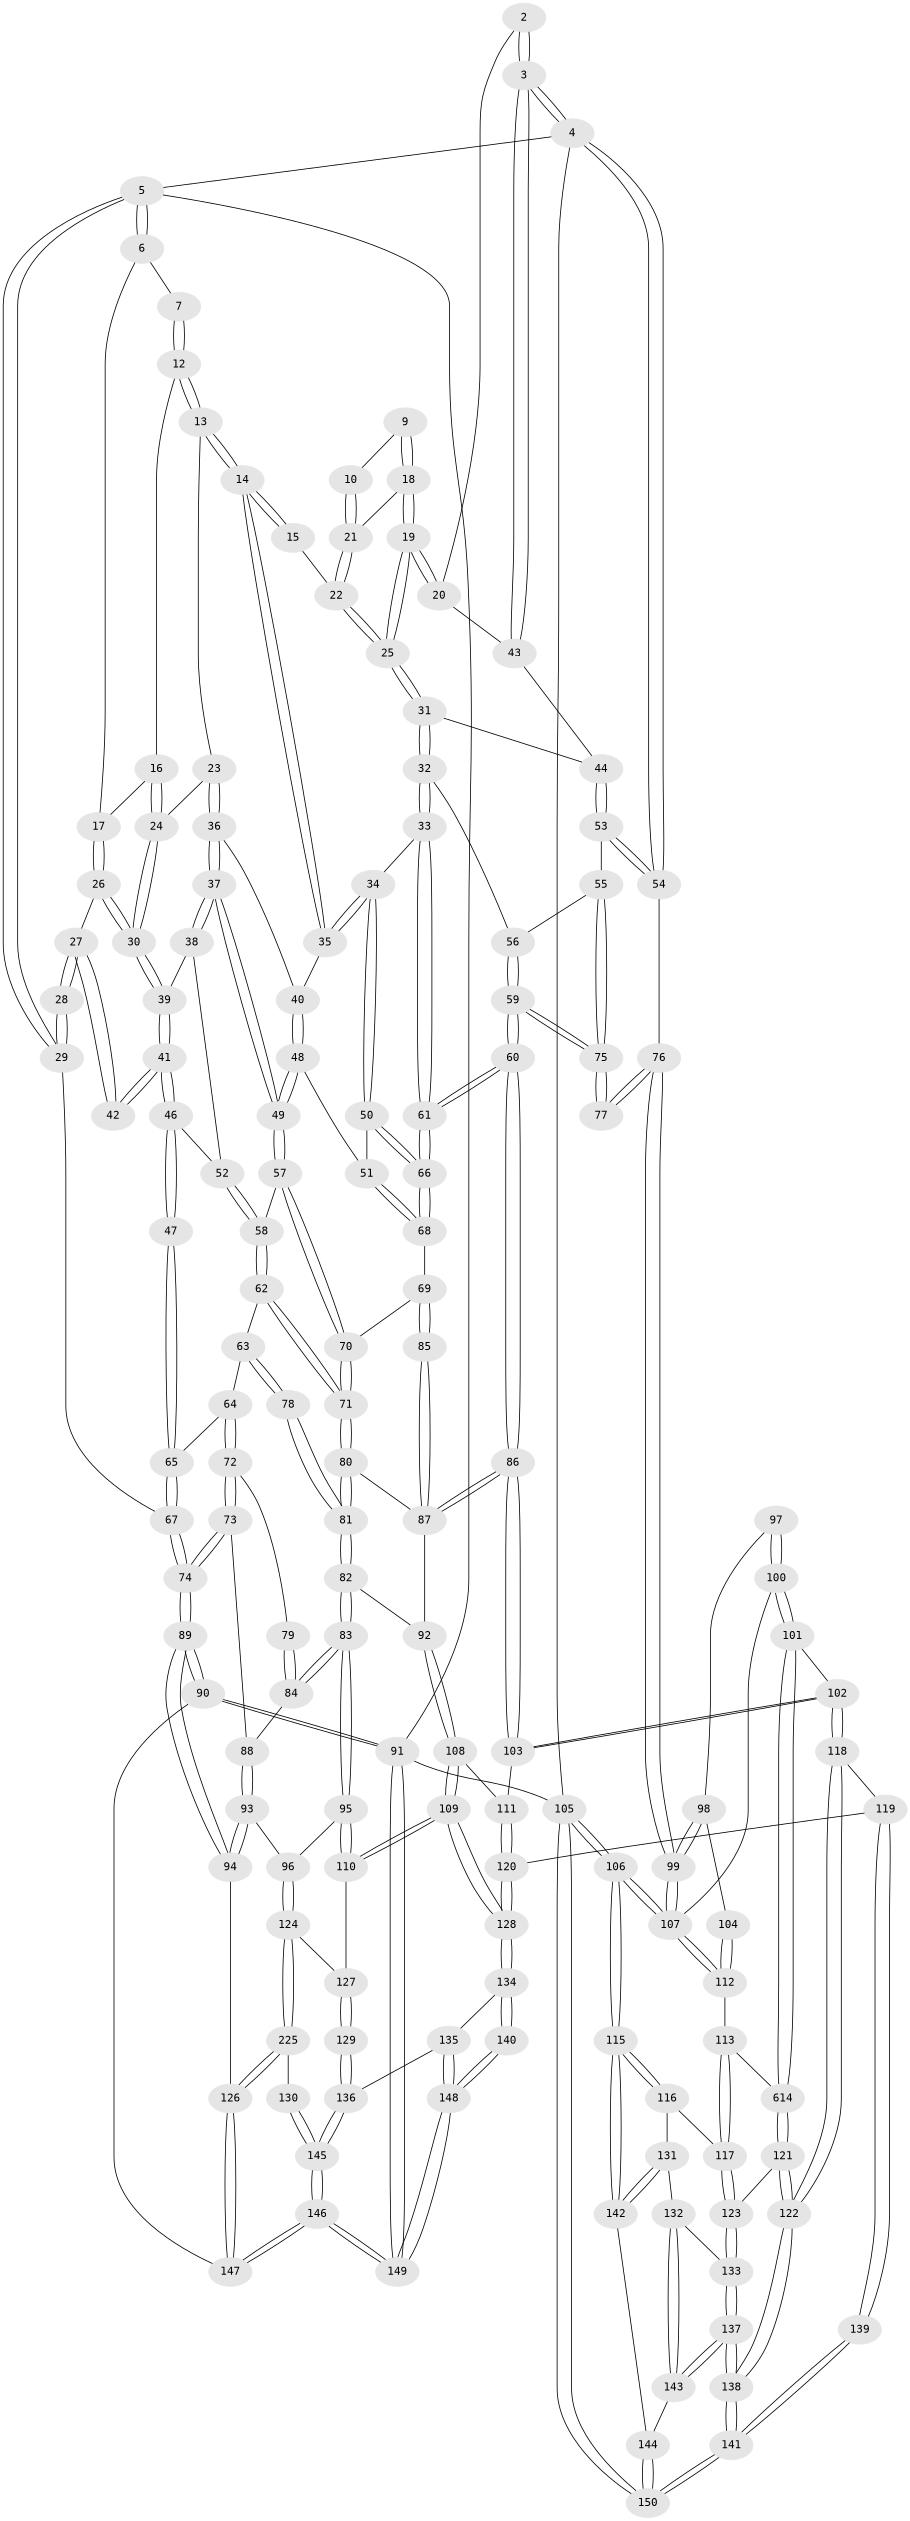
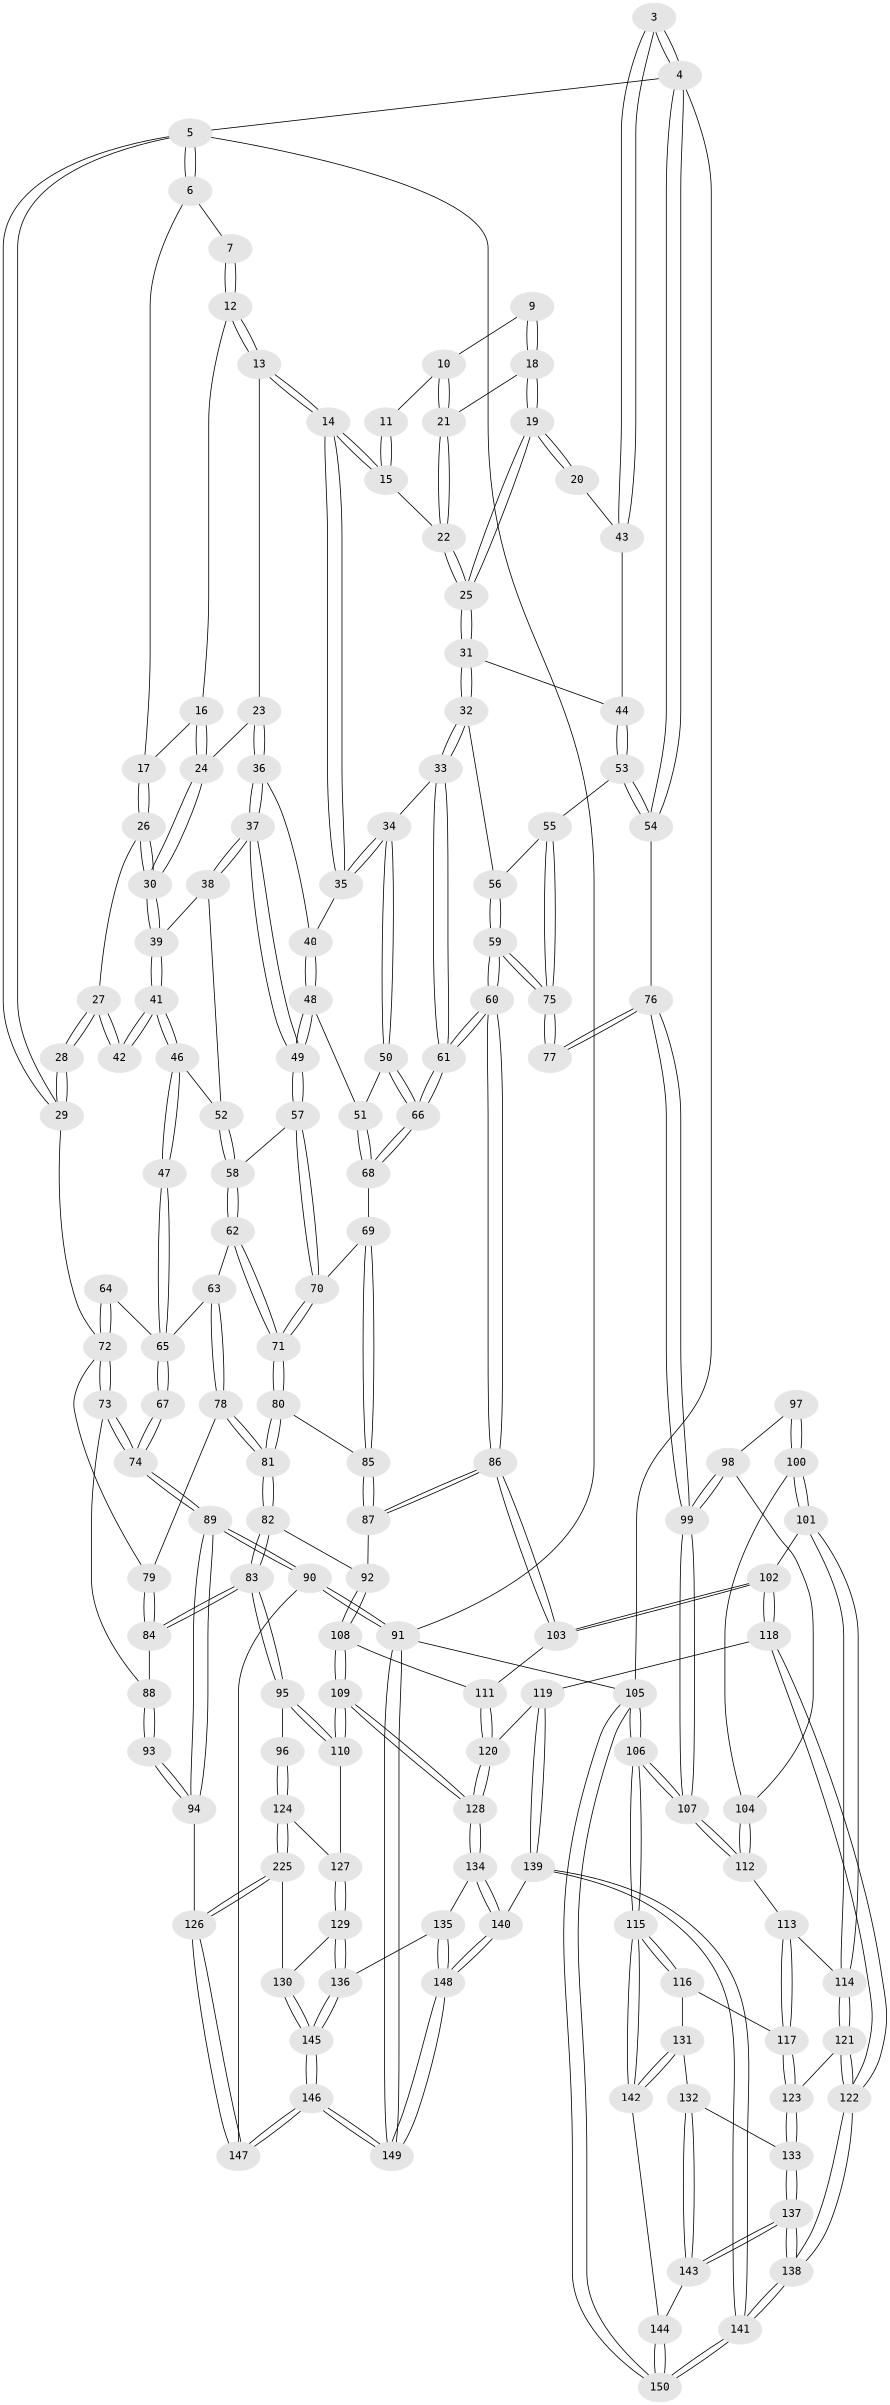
node "2": removed
node "11": added
edge "29" -- "67": now "29" -- "72"
edge "63" -- "64": now "63" -- "65"
edge "78" -- "79": added
edge "80" -- "87": now "80" -- "85"
edge "100" -- "107": now "100" -- "104"
edge "93" -- "96": removed
edge "139" -- "140": added
edge "129" -- "130": added
node "614": label "614" -> "114"
